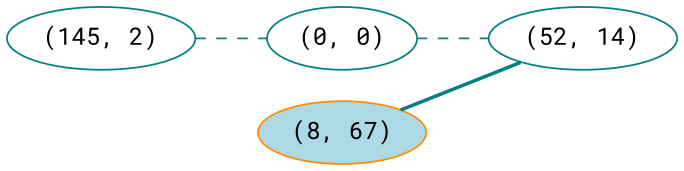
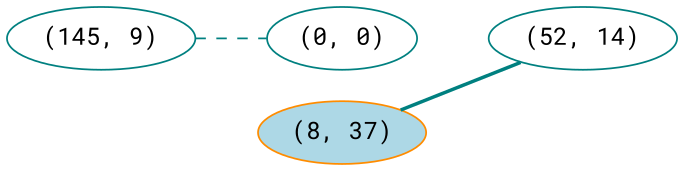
node "(145, 2)": label "(145, 2)" -> "(145, 9)"
edge "(0, 0)" -- "(52, 14)": removed
node "(8, 67)": label "(8, 67)" -> "(8, 37)"
